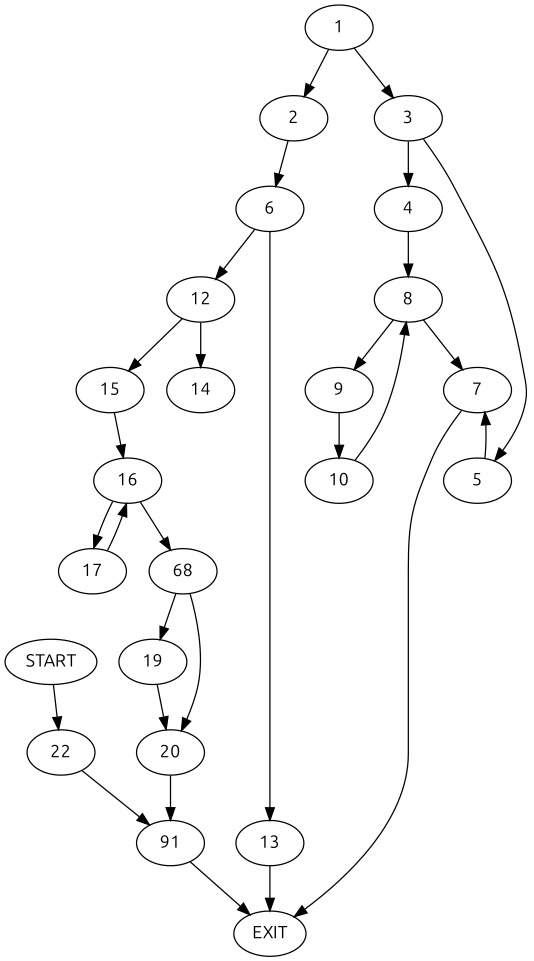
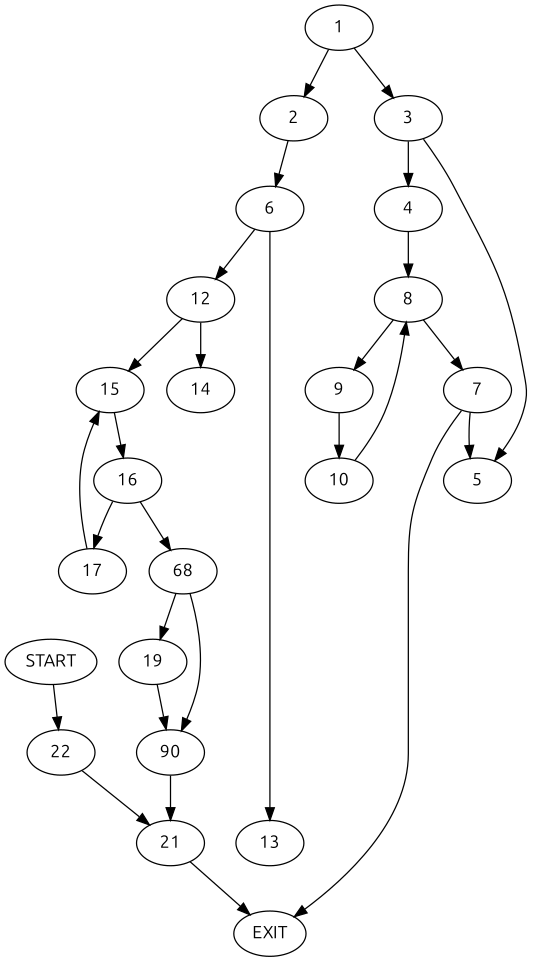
edge "5" -> "7": reversed
edge "17" -> "16": now "17" -> "15"
node "20": label "20" -> "90"
node "91": label "91" -> "21"
edge "13" -> "EXIT": removed
